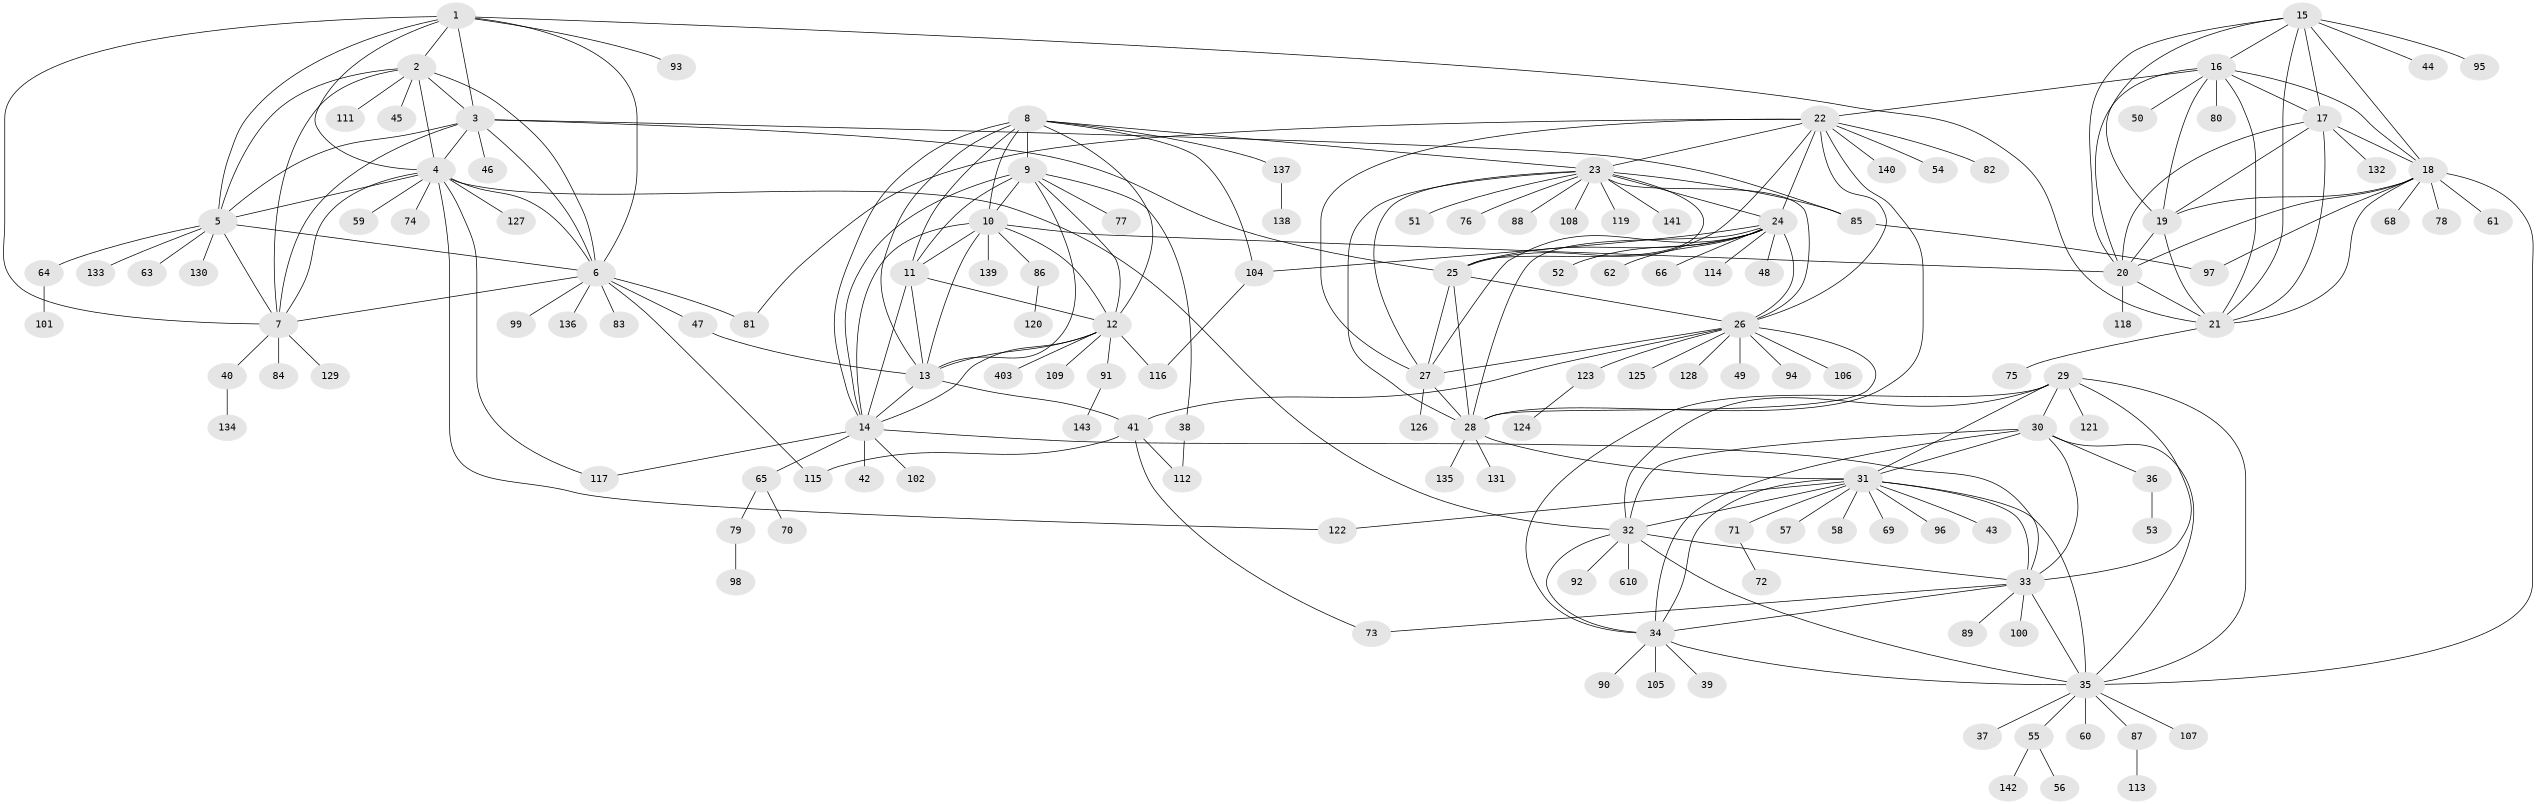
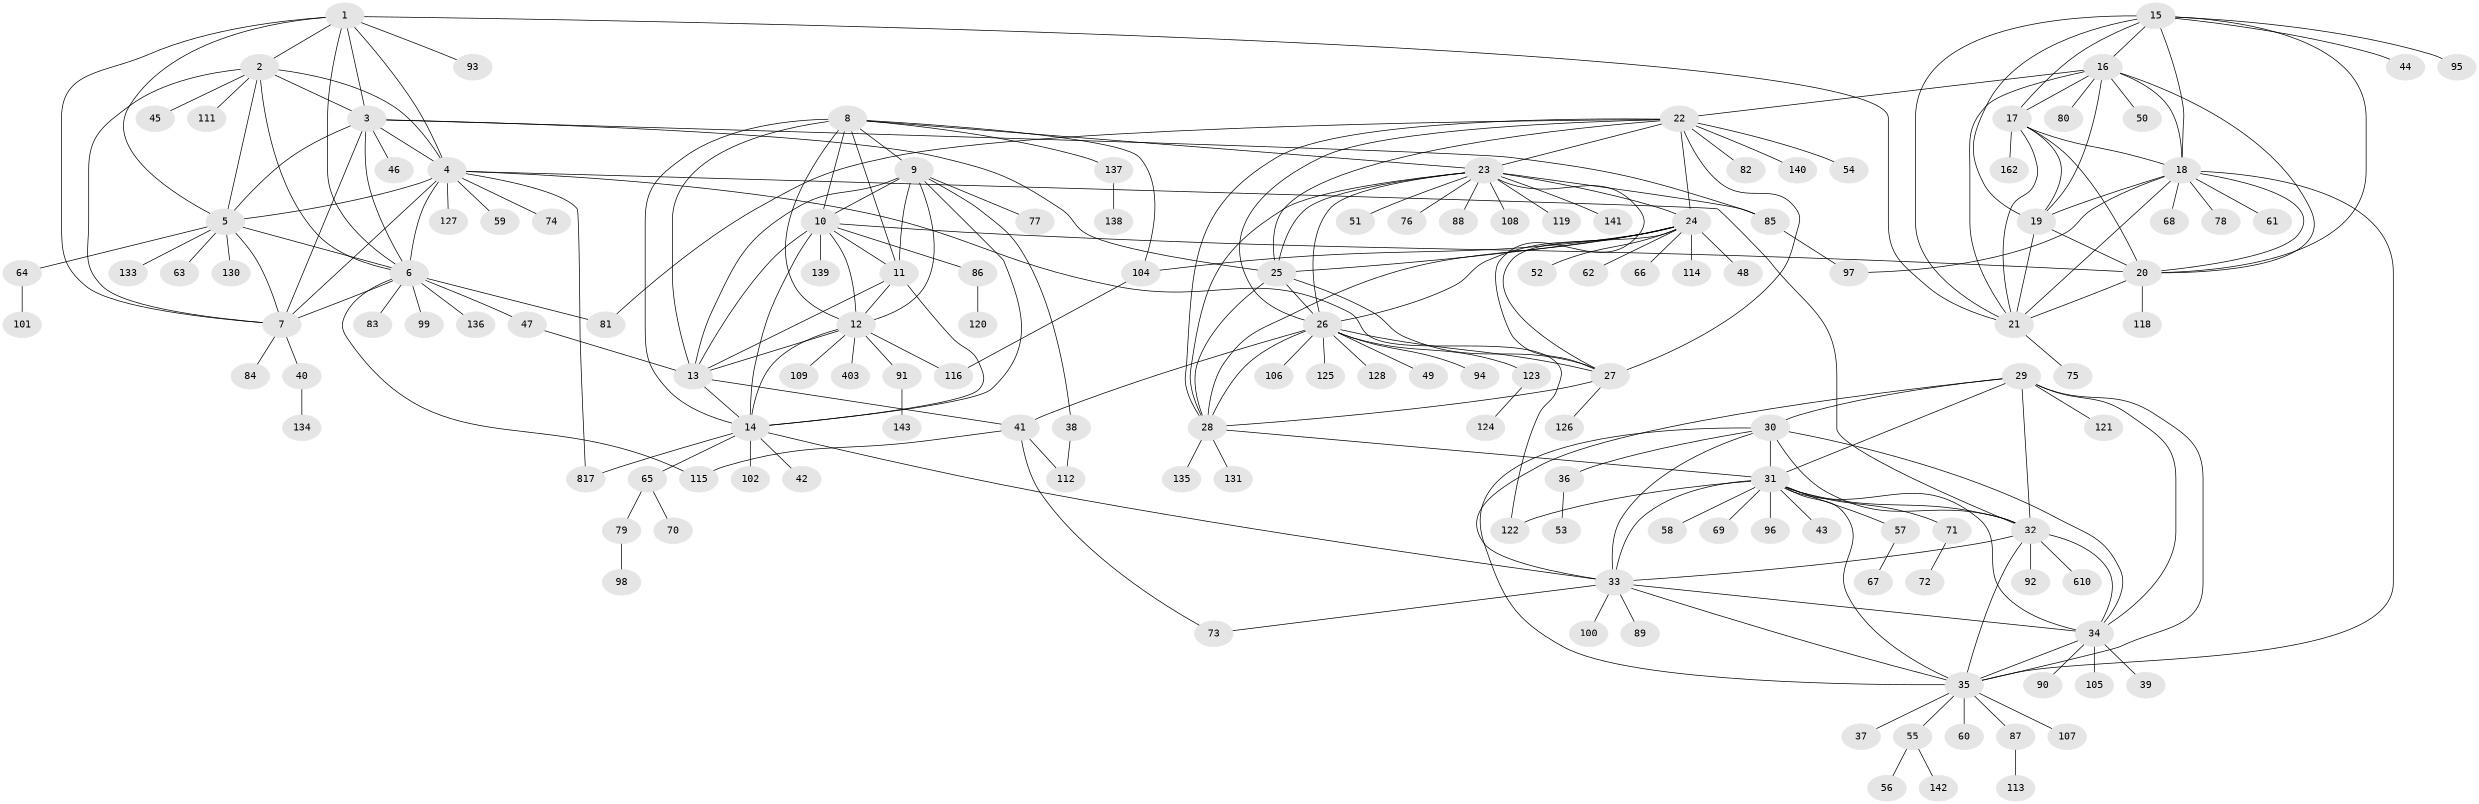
node "132": label "132" -> "162"
node "129": removed
node "117": label "117" -> "817"
node "67": added
